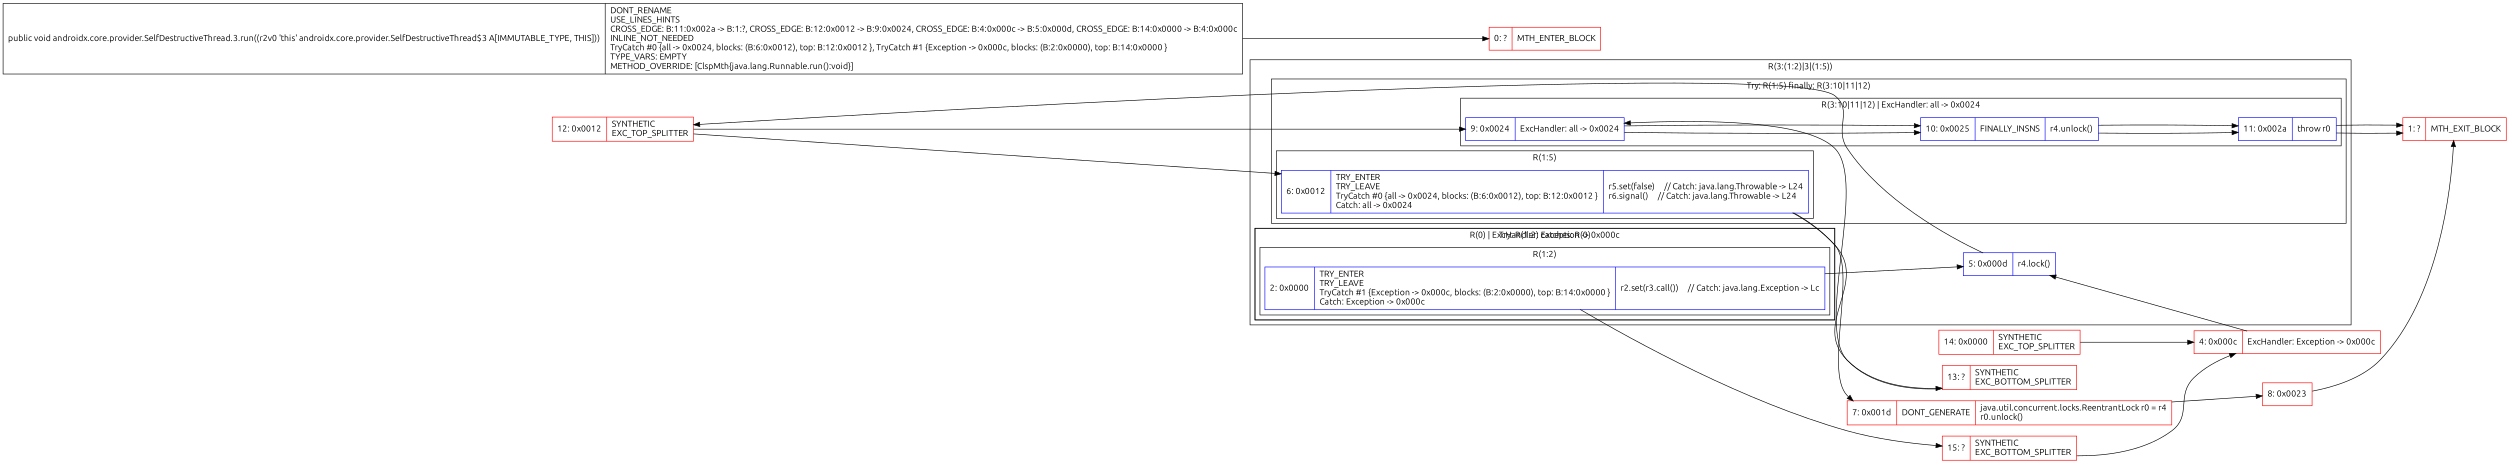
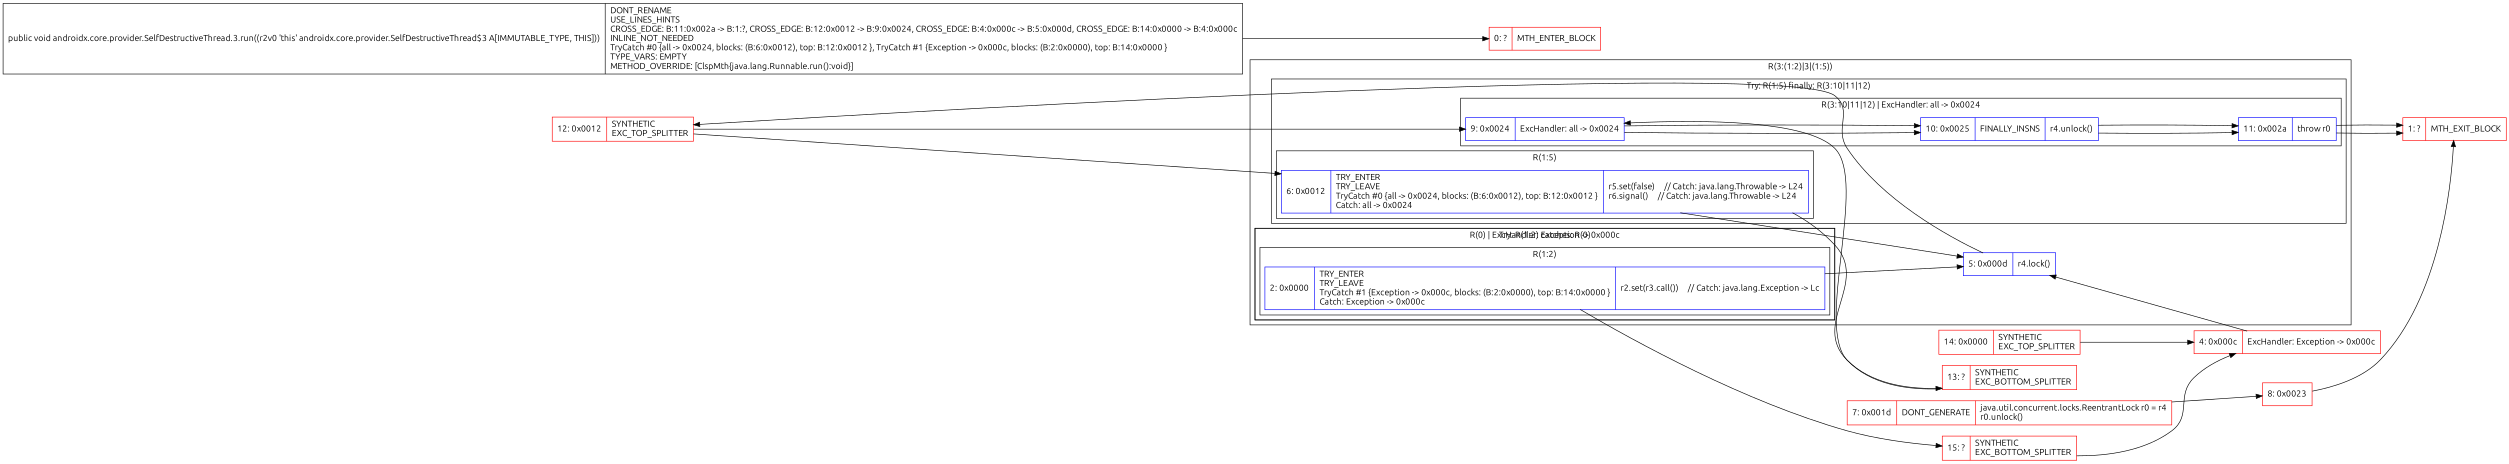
edge "6: 0x0012" -> "7: 0x001d": now "6: 0x0012" -> "5: 0x000d"
